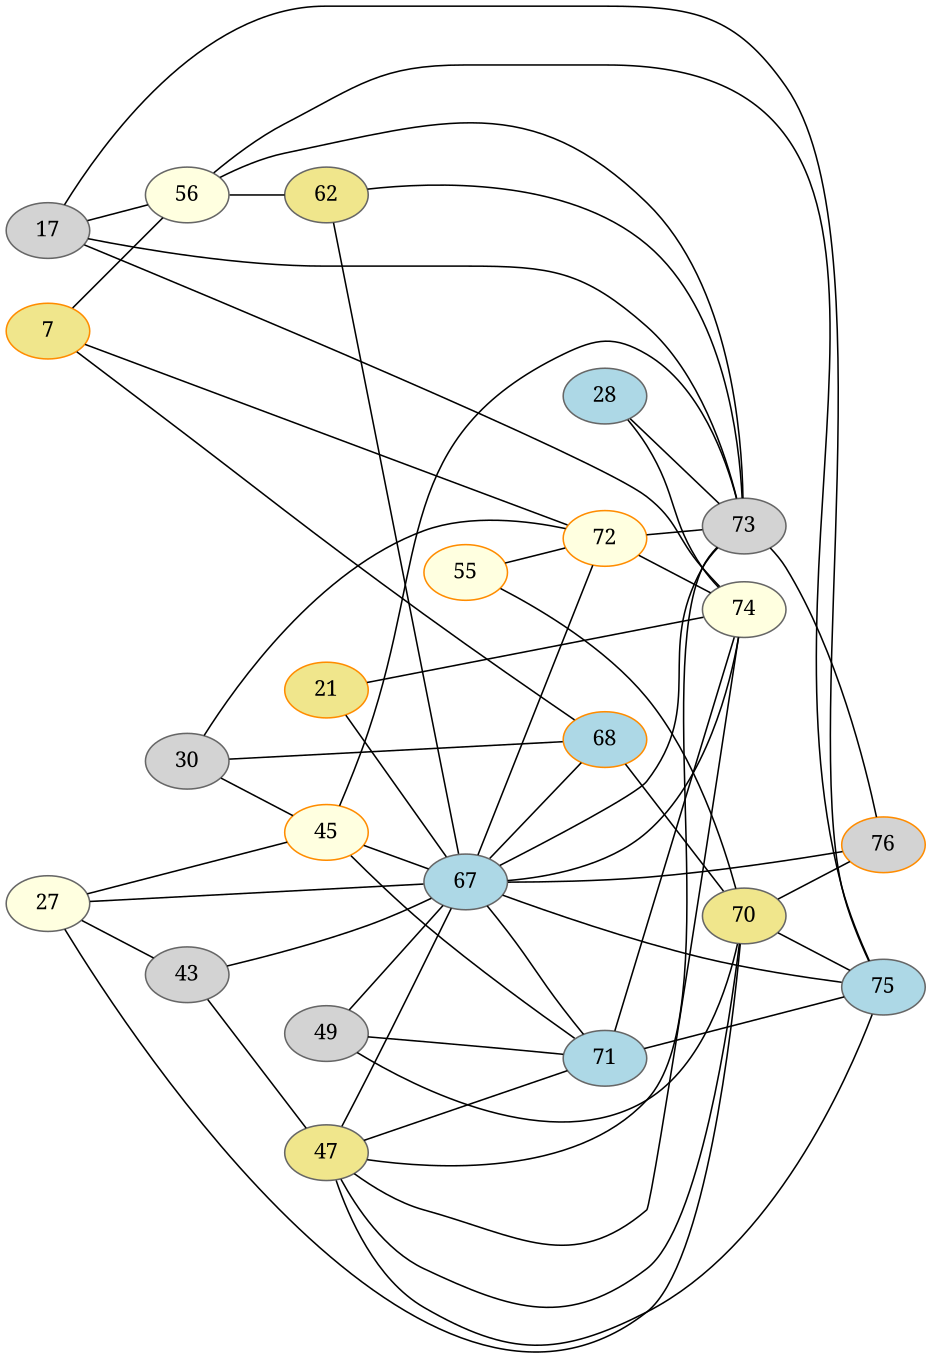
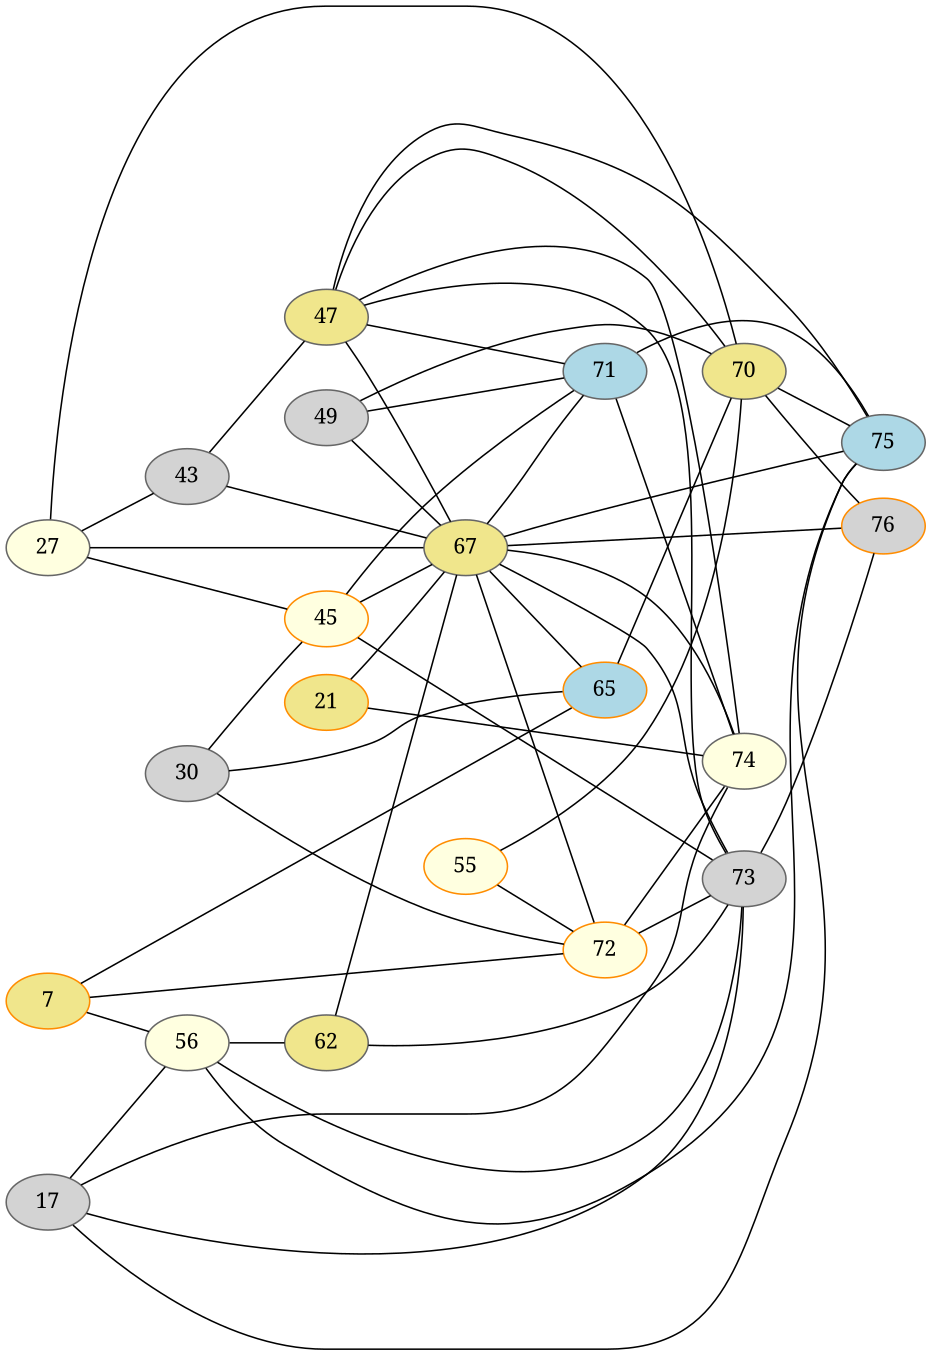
node "28": removed
node "68": label "68" -> "65"
node "67": fillcolor lightblue -> khaki
